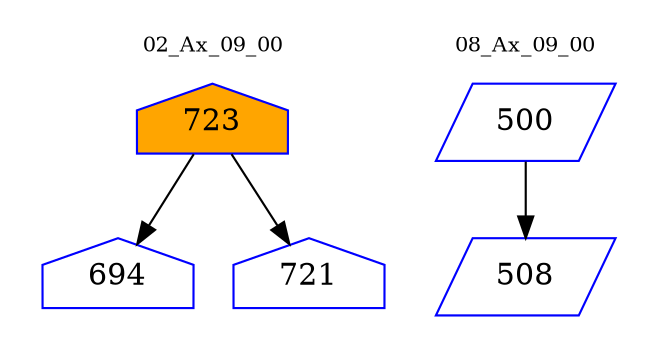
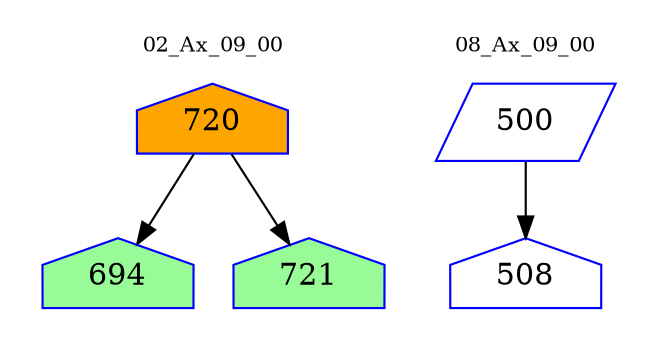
node "723": label "723" -> "720"
node "694": fillcolor white -> palegreen
node "721": fillcolor white -> palegreen
node "508": shape parallelogram -> house
